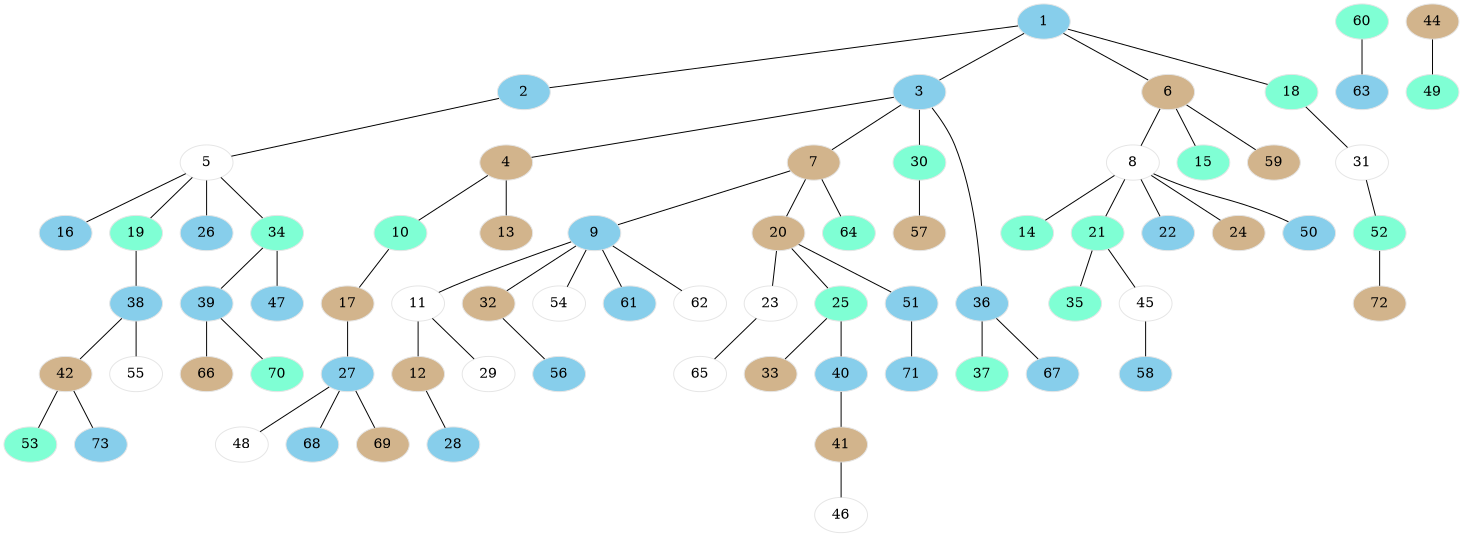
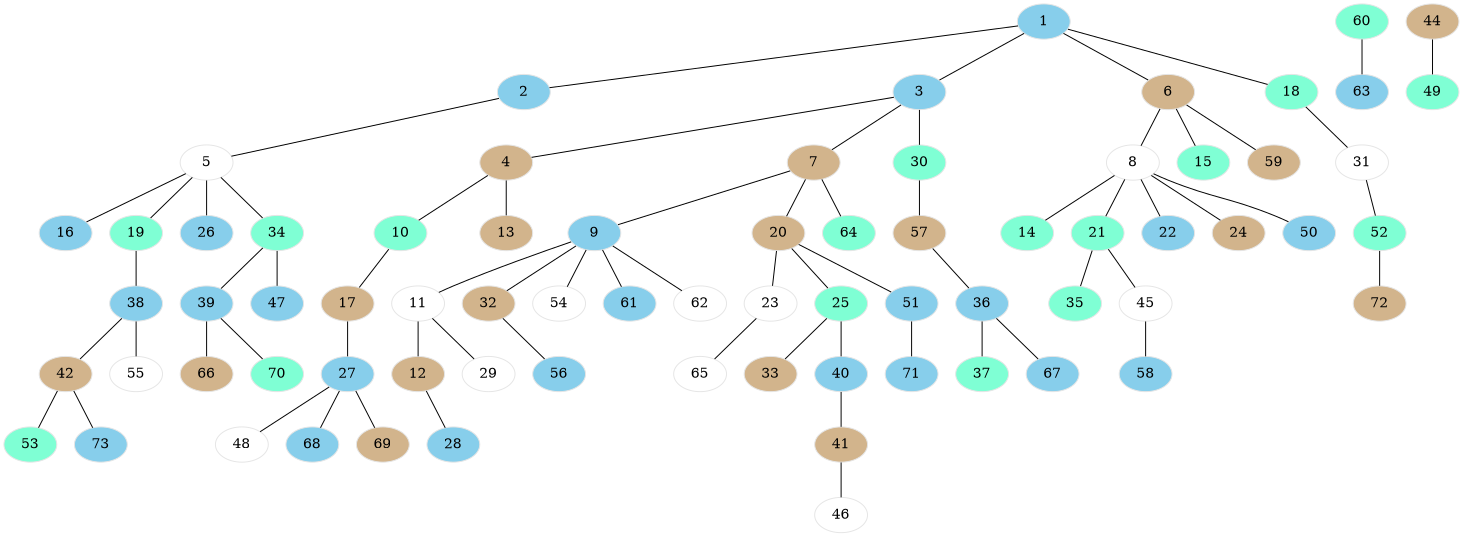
edge "3" -- "36": now "57" -- "36"
